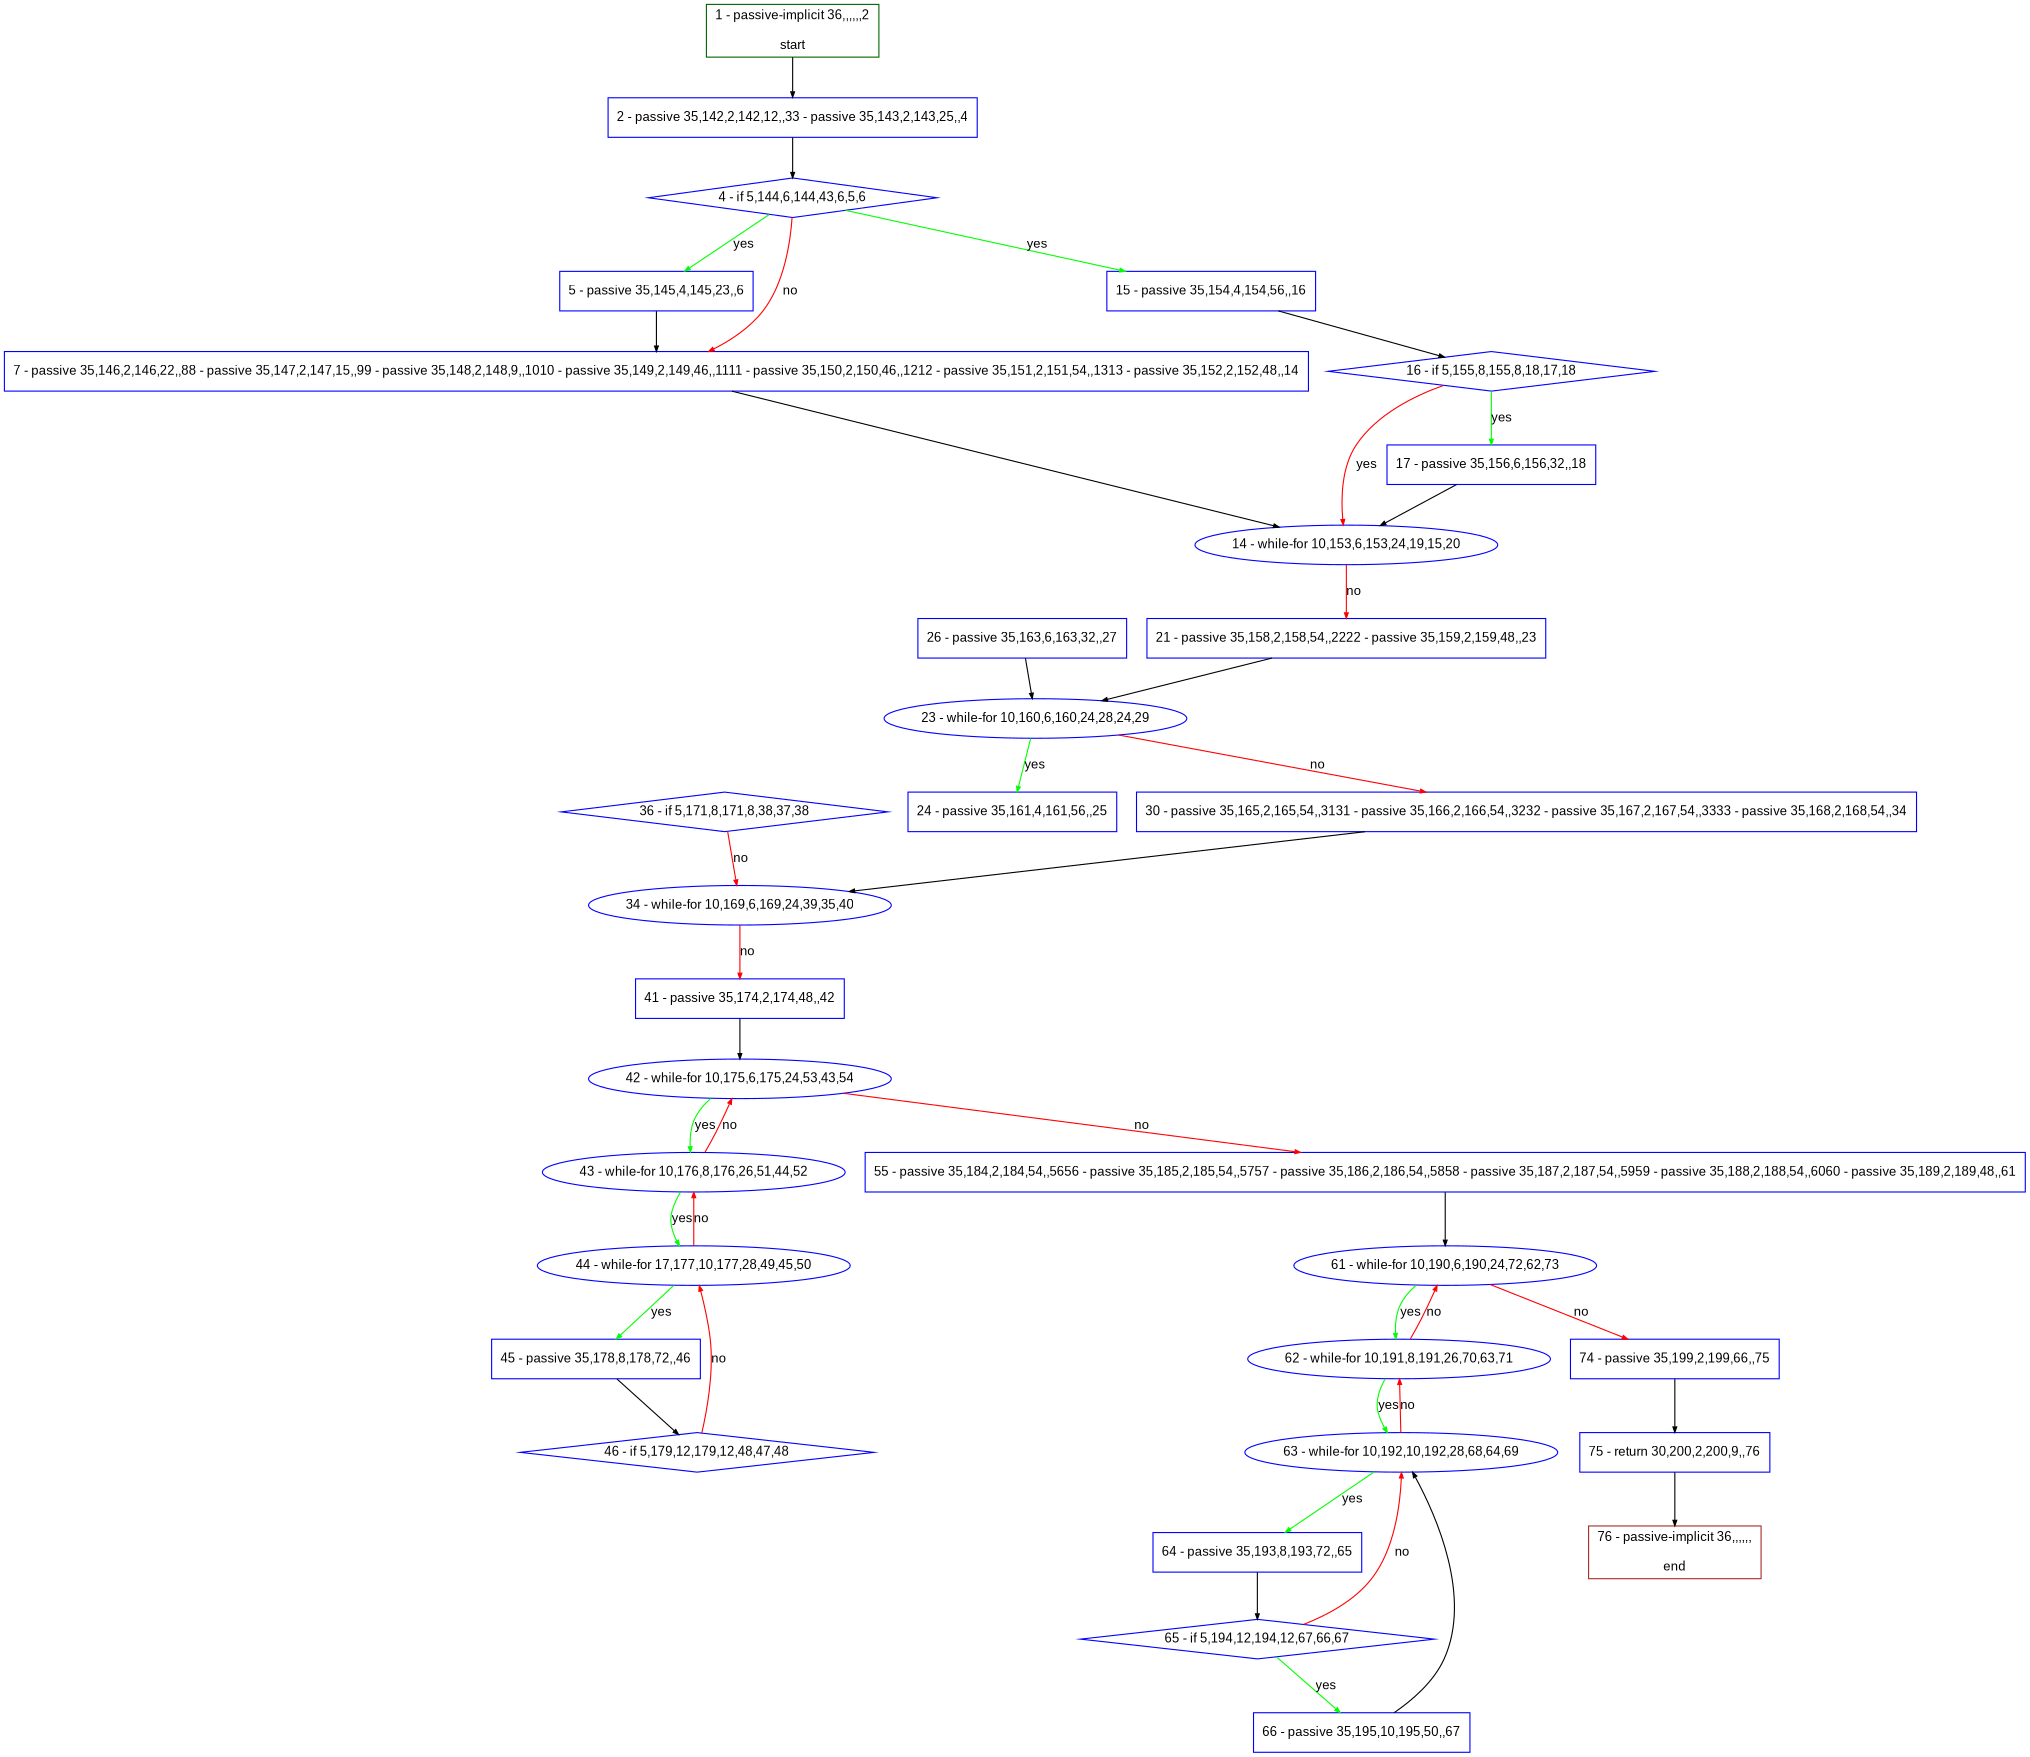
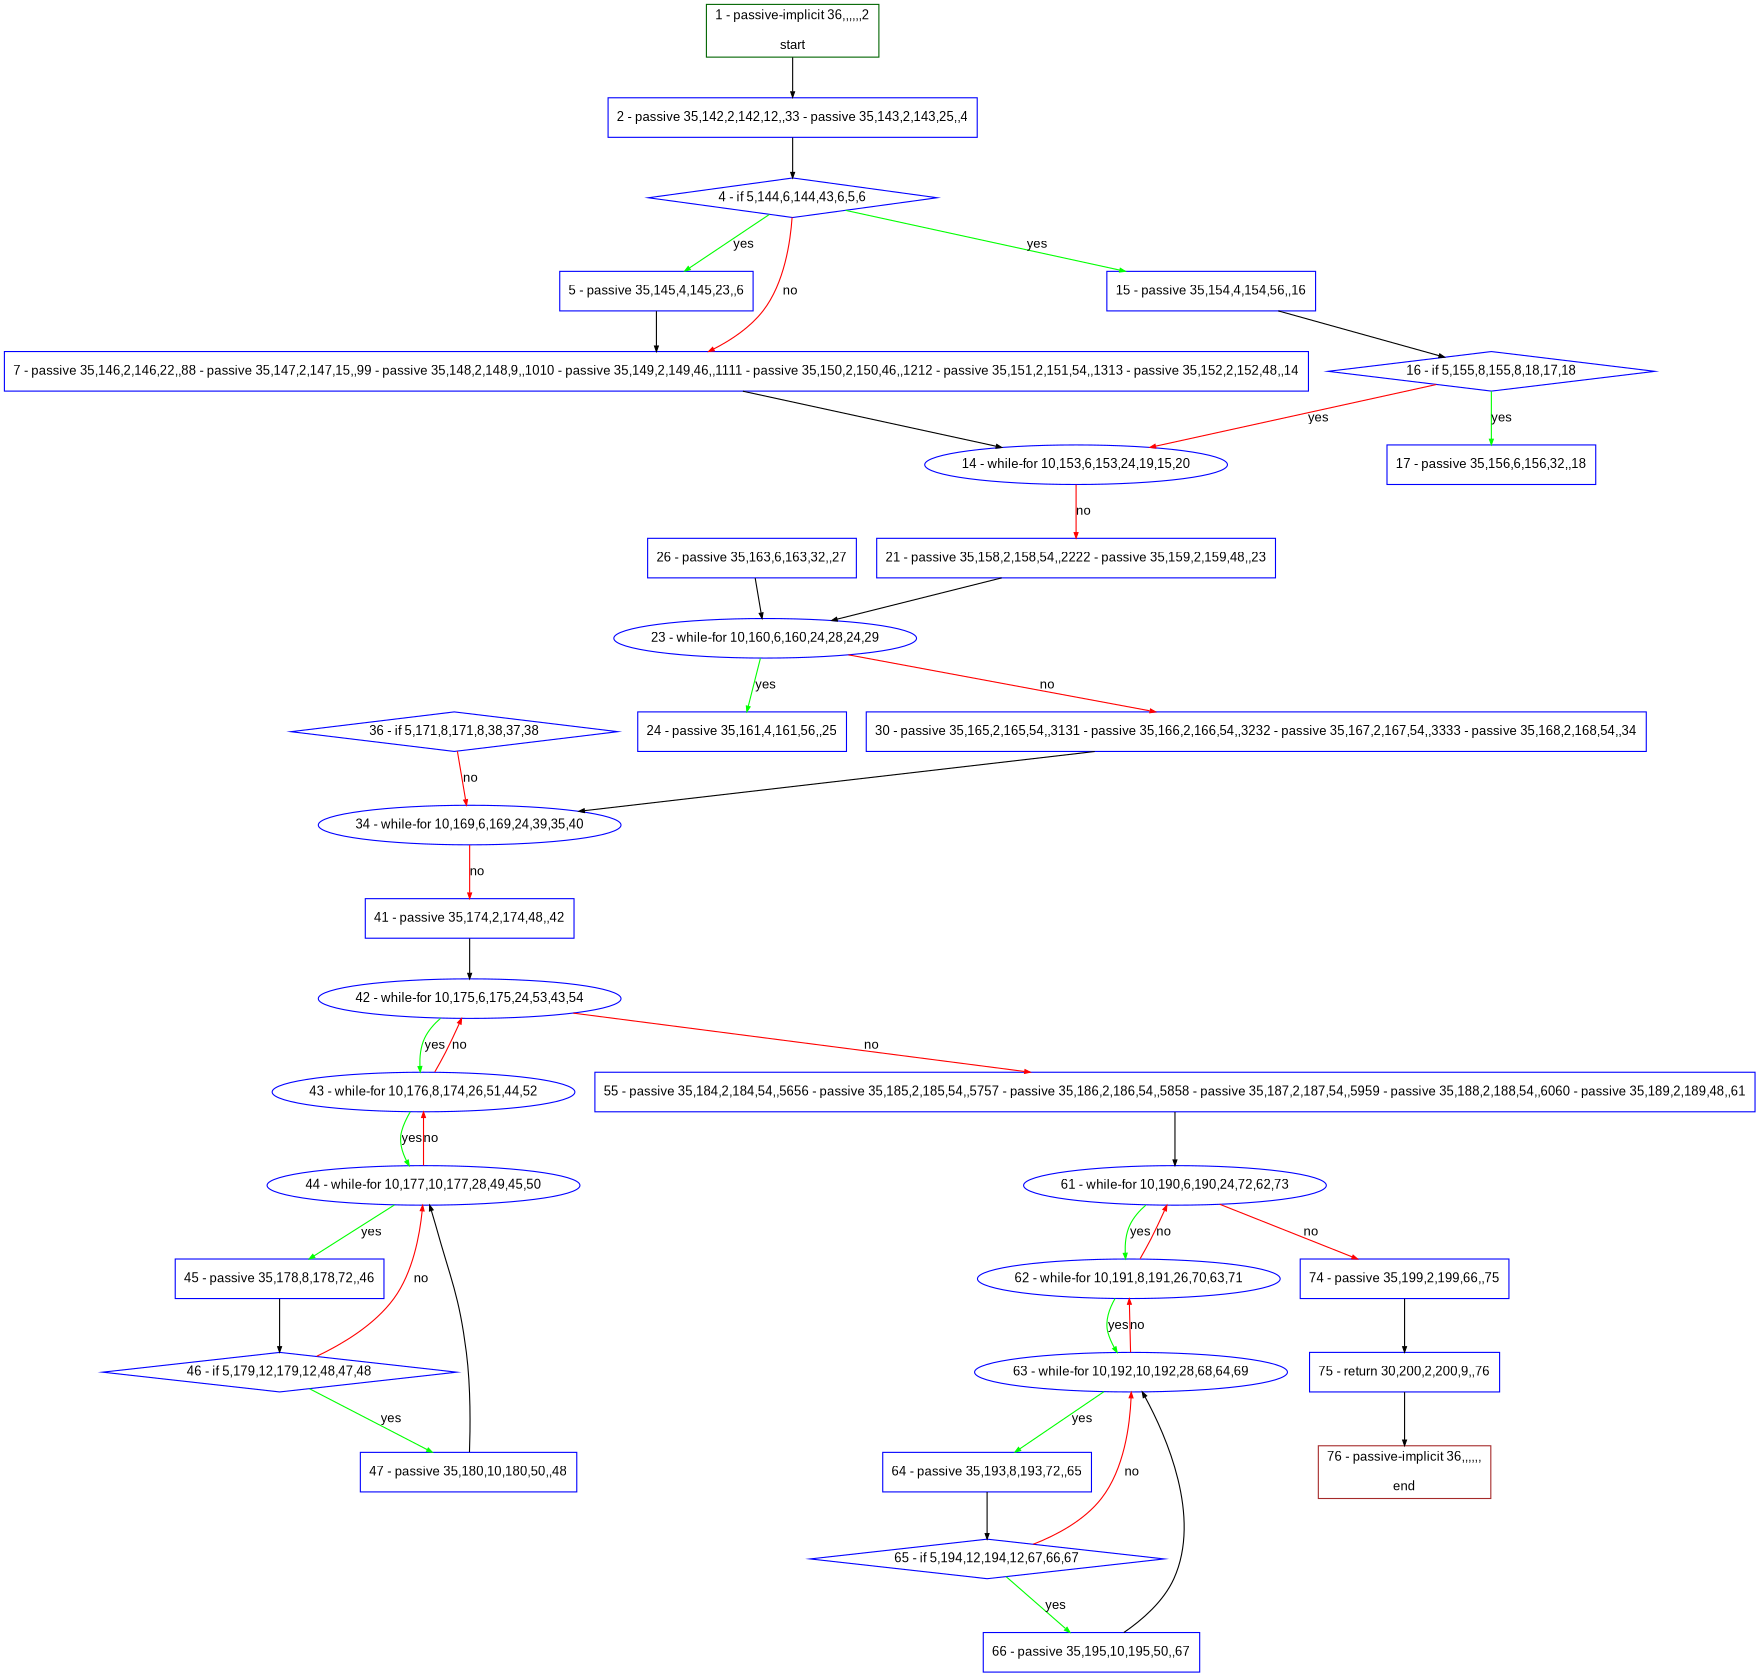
edge "17 - passive 35,156,6,156,32,,18" -> "14 - while-for 10,153,6,153,24,19,15,20": removed
node "43 - while-for 10,176,8,176,26,51,44,52": label "43 - while-for 10,176,8,176,26,51,44,52" -> "43 - while-for 10,176,8,174,26,51,44,52"
node "44 - while-for 17,177,10,177,28,49,45,50": label "44 - while-for 17,177,10,177,28,49,45,50" -> "44 - while-for 10,177,10,177,28,49,45,50"
node "47 - passive 35,180,10,180,50,,48": added
